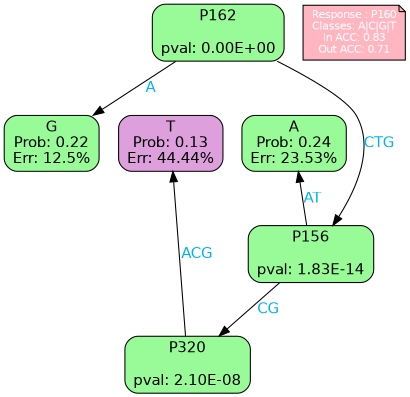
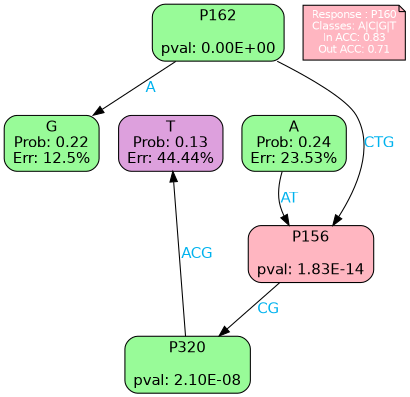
edge "P156 pval: 1.83E-14" -> "A Prob: 0.24 Err: 23.53%": reversed
node "P156 pval: 1.83E-14": fillcolor palegreen -> lightpink
